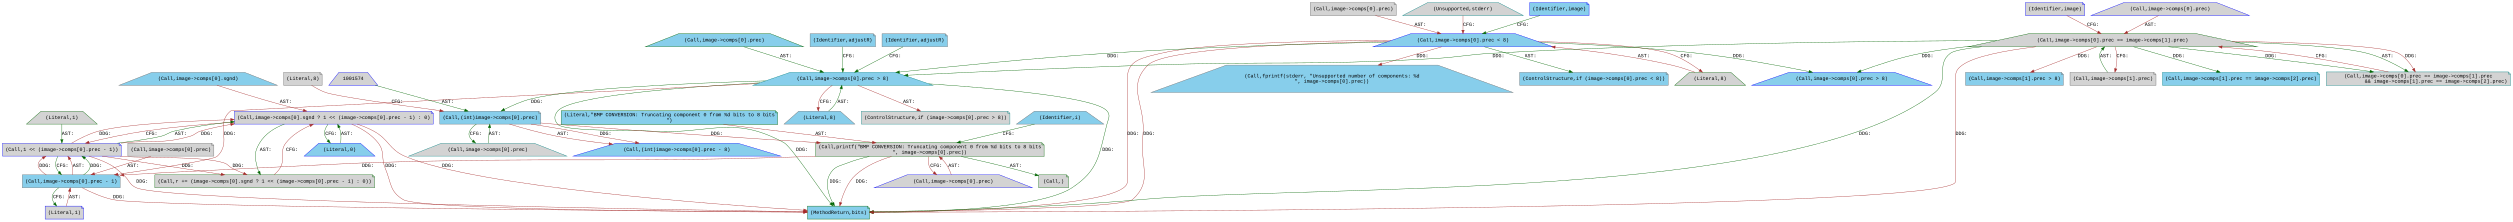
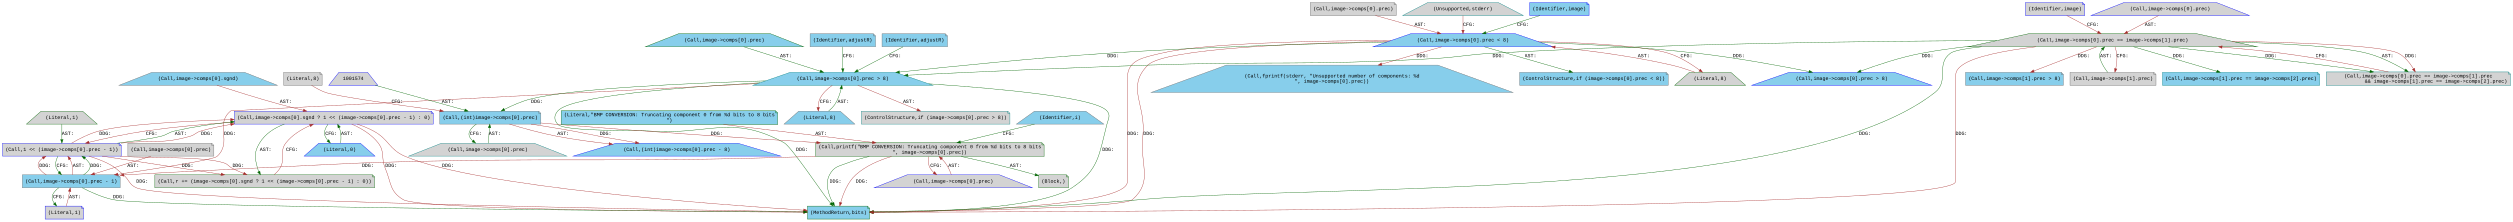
node "(Call,)": label "(Call,)" -> "(Block,)"
edge "(Call,image->comps[0].prec - 1)" -> "(MethodReturn,bits)": color brown -> darkgreen
